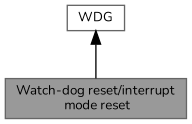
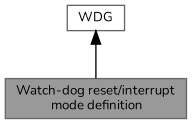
node "Watch-dog reset/interrupt mode reset": label "Watch-dog reset/interrupt mode reset" -> "Watch-dog reset/interrupt mode definition"
